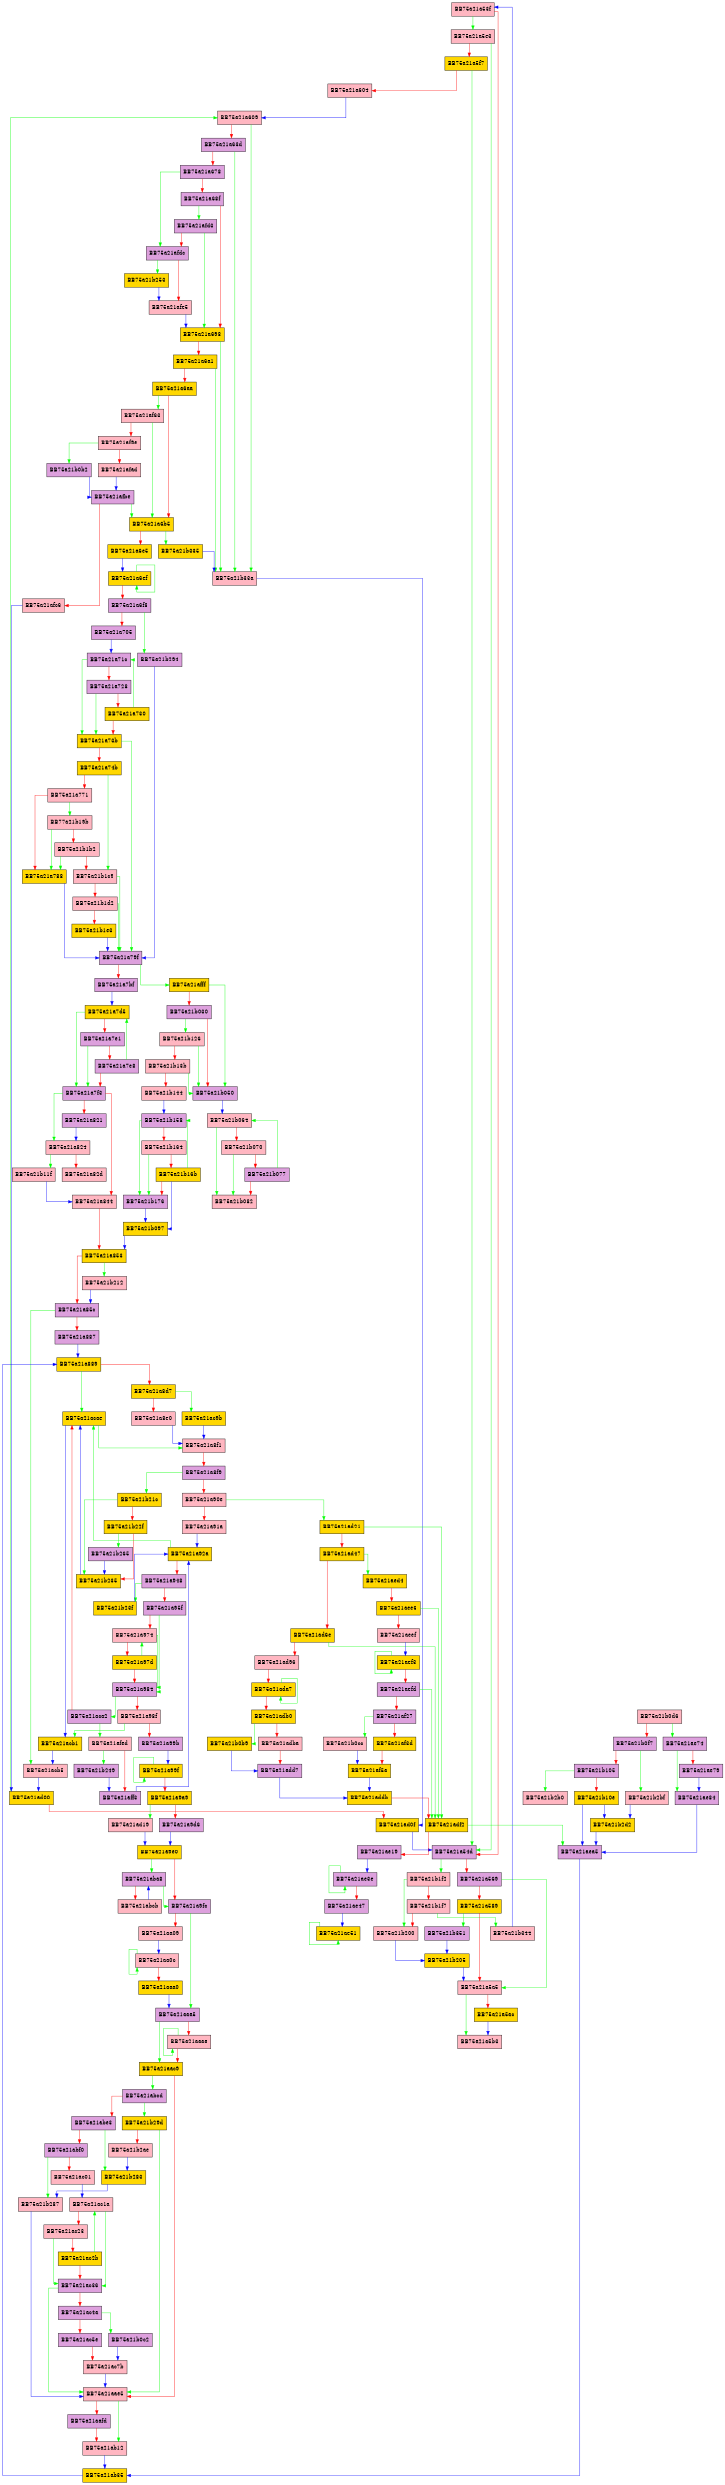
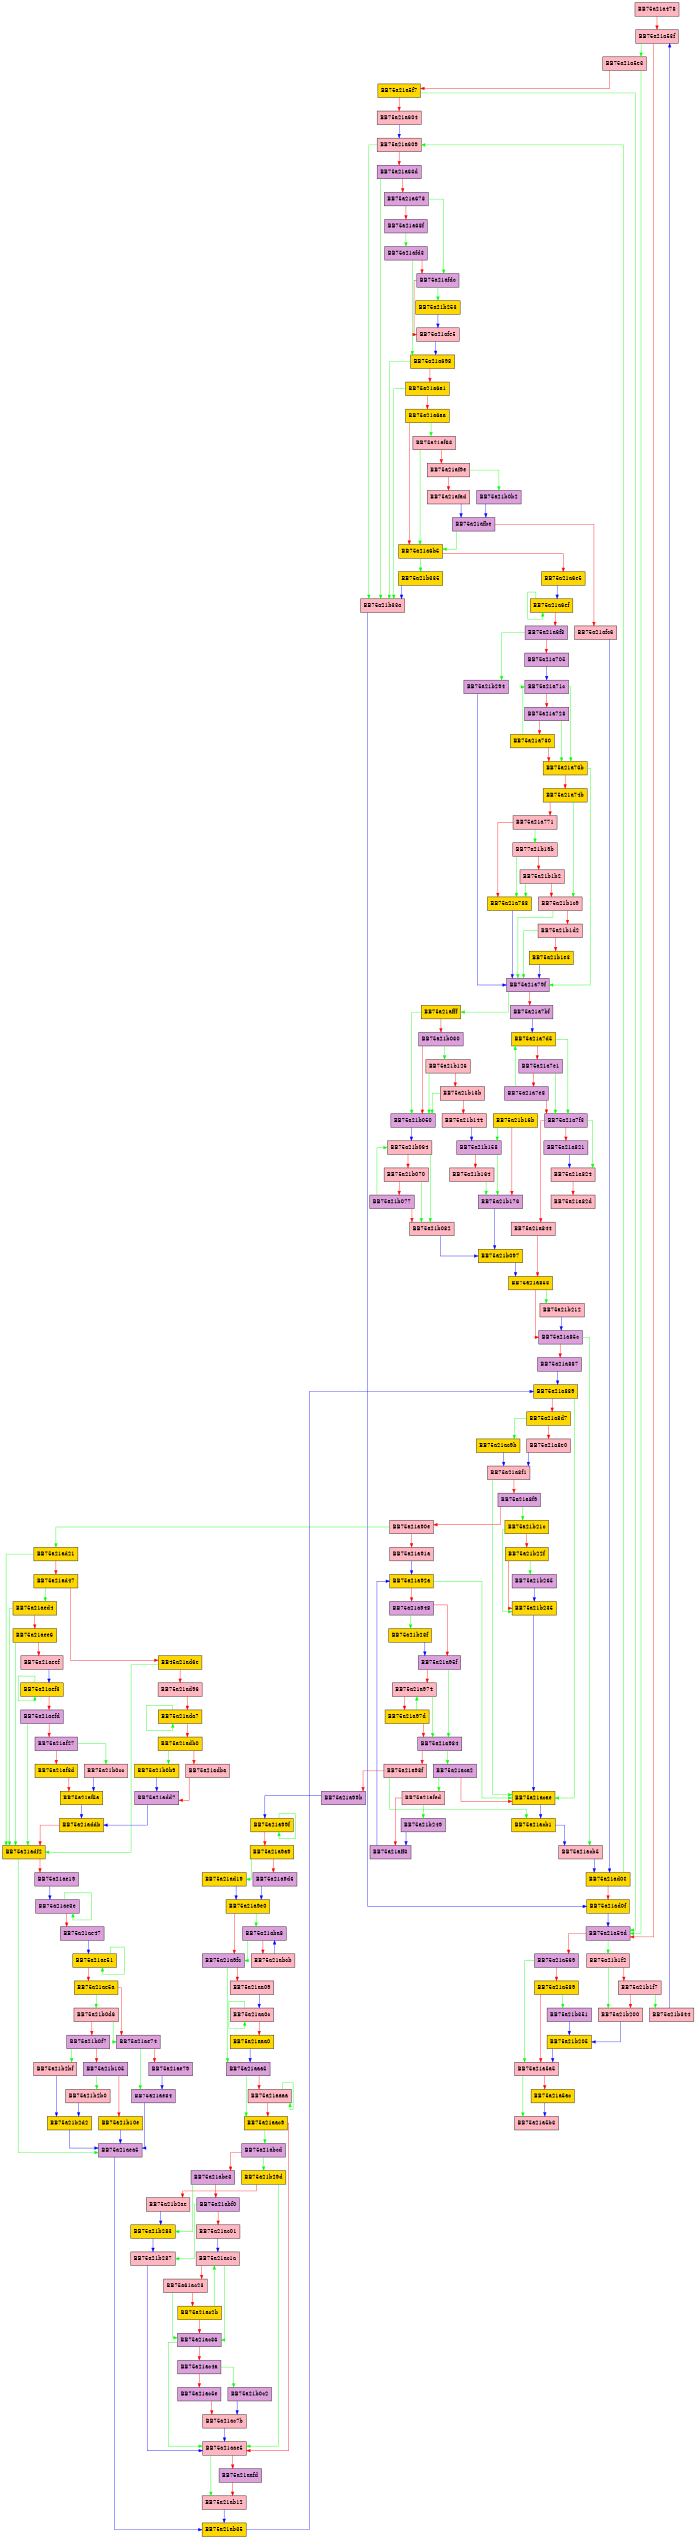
node "BB75a21a478": added
edge "BB75a21a68f" -> "BB75a21a698": removed
edge "BB75a21b164" -> "BB75a21b16b": removed
node "BB75a21b11f": removed
edge "BB75a21b16b" -> "BB75a21b097": now "BB75a21b082" -> "BB75a21b097"
edge "BB75a21acae" -> "BB75a21a8f1": reversed
edge "BB75a21b23f" -> "BB75a21a92a": now "BB75a21b23f" -> "BB75a21a95f"
node "BB75a21ad6e": label "BB75a21ad6e" -> "BB45a21ad6e"
edge "BB75a21aed4" -> "BB75a21adf2": added
edge "BB75a21b10e" -> "BB75a21b2d2": now "BB75a21b2b0" -> "BB75a21b2d2"
node "BB75a21ad19": fillcolor lightpink -> gold
node "BB75a21ae5a": added
node "BB75a21ac23": label "BB75a21ac23" -> "BB75a61ac23"
